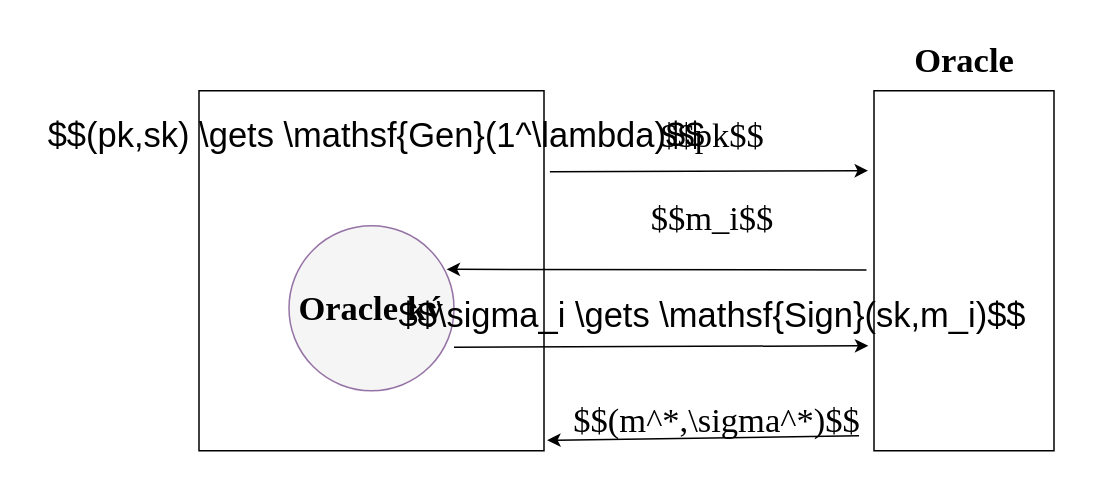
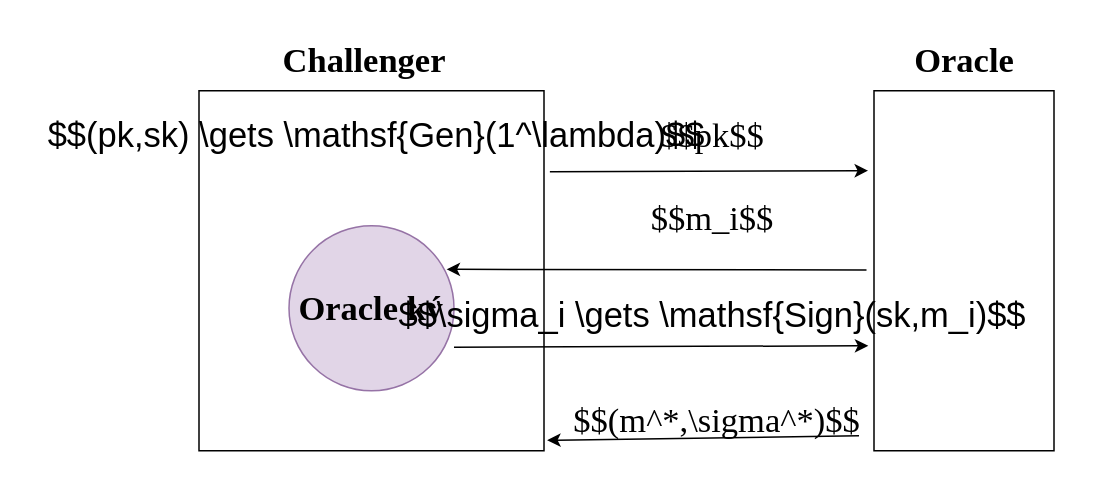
node "Challenger": added
node "Oracle ký": fillcolor #f5f5f5 -> #e1d5e7
